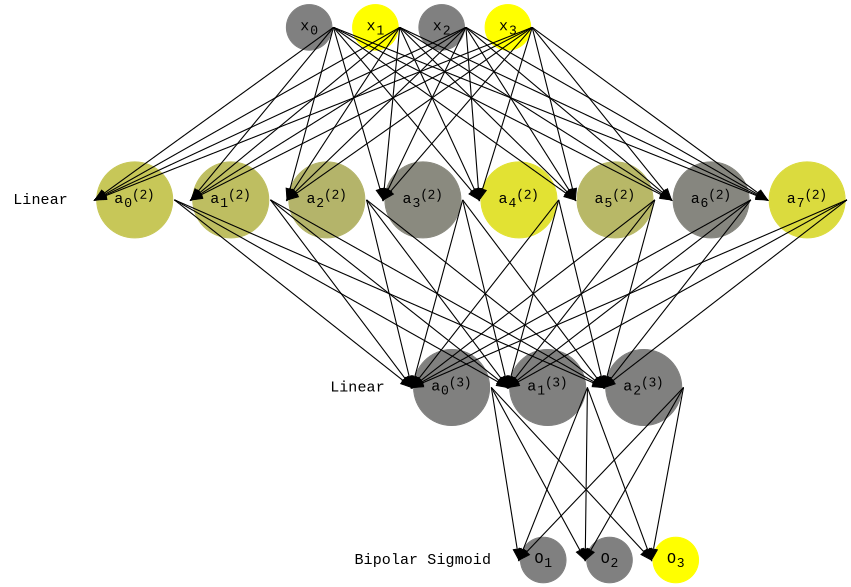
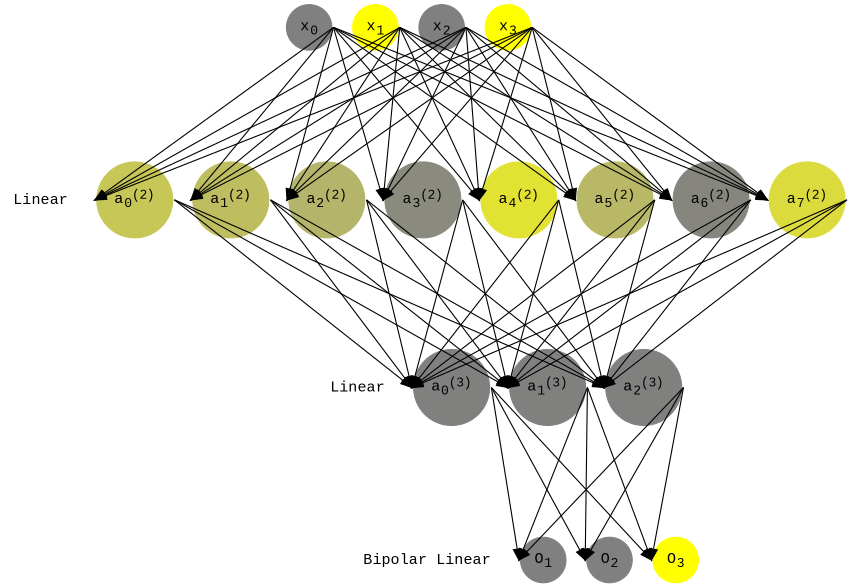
node "Bipolar Sigmoid": label "Bipolar Sigmoid" -> "Bipolar Linear"
